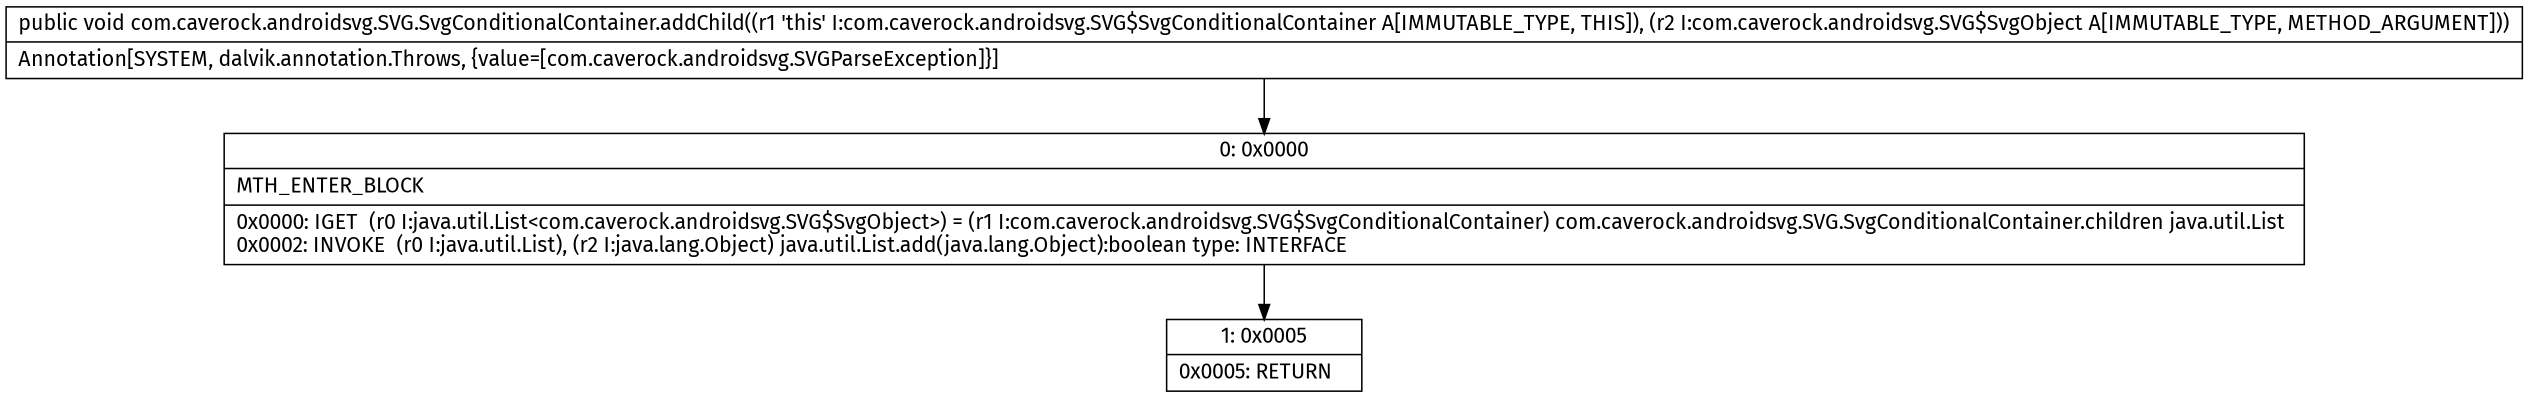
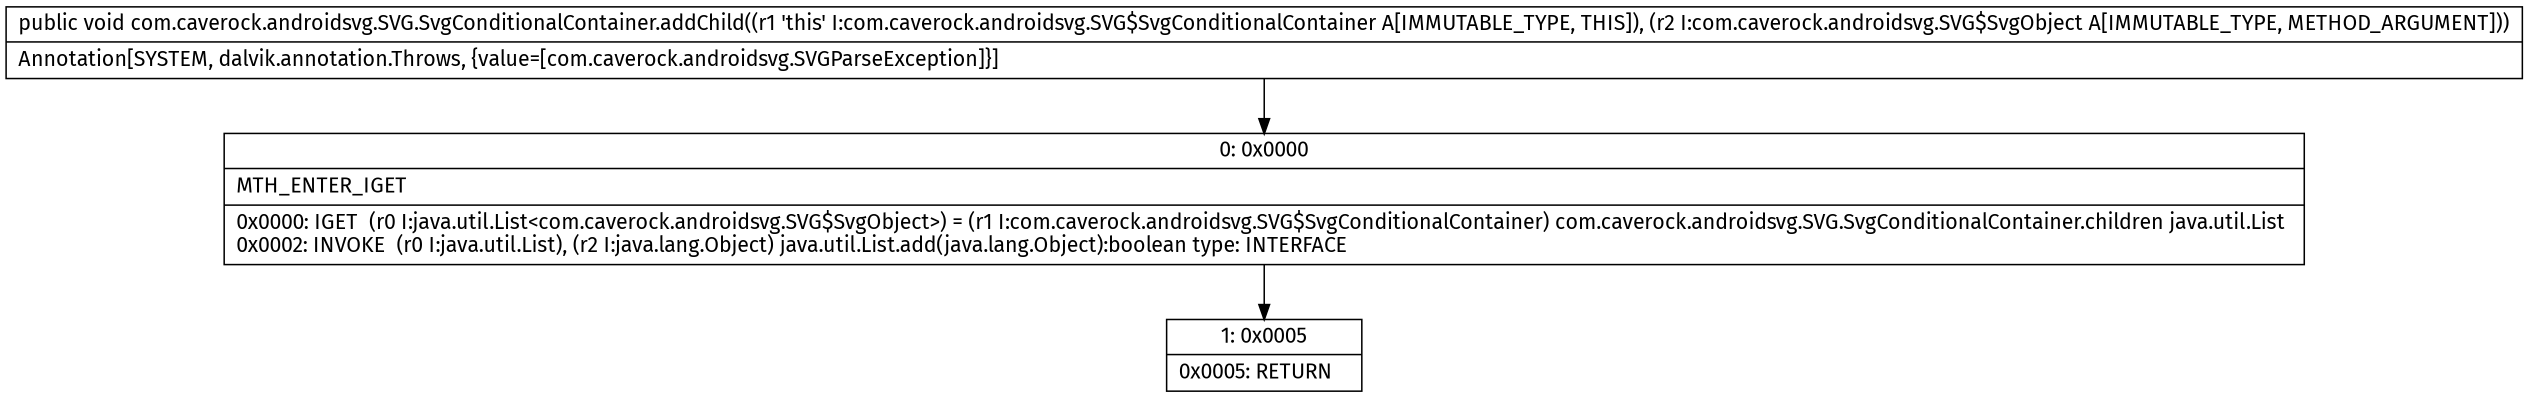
node "0: 0x0000": text "MTH_ENTER_BLOCK" -> "MTH_ENTER_IGET"
